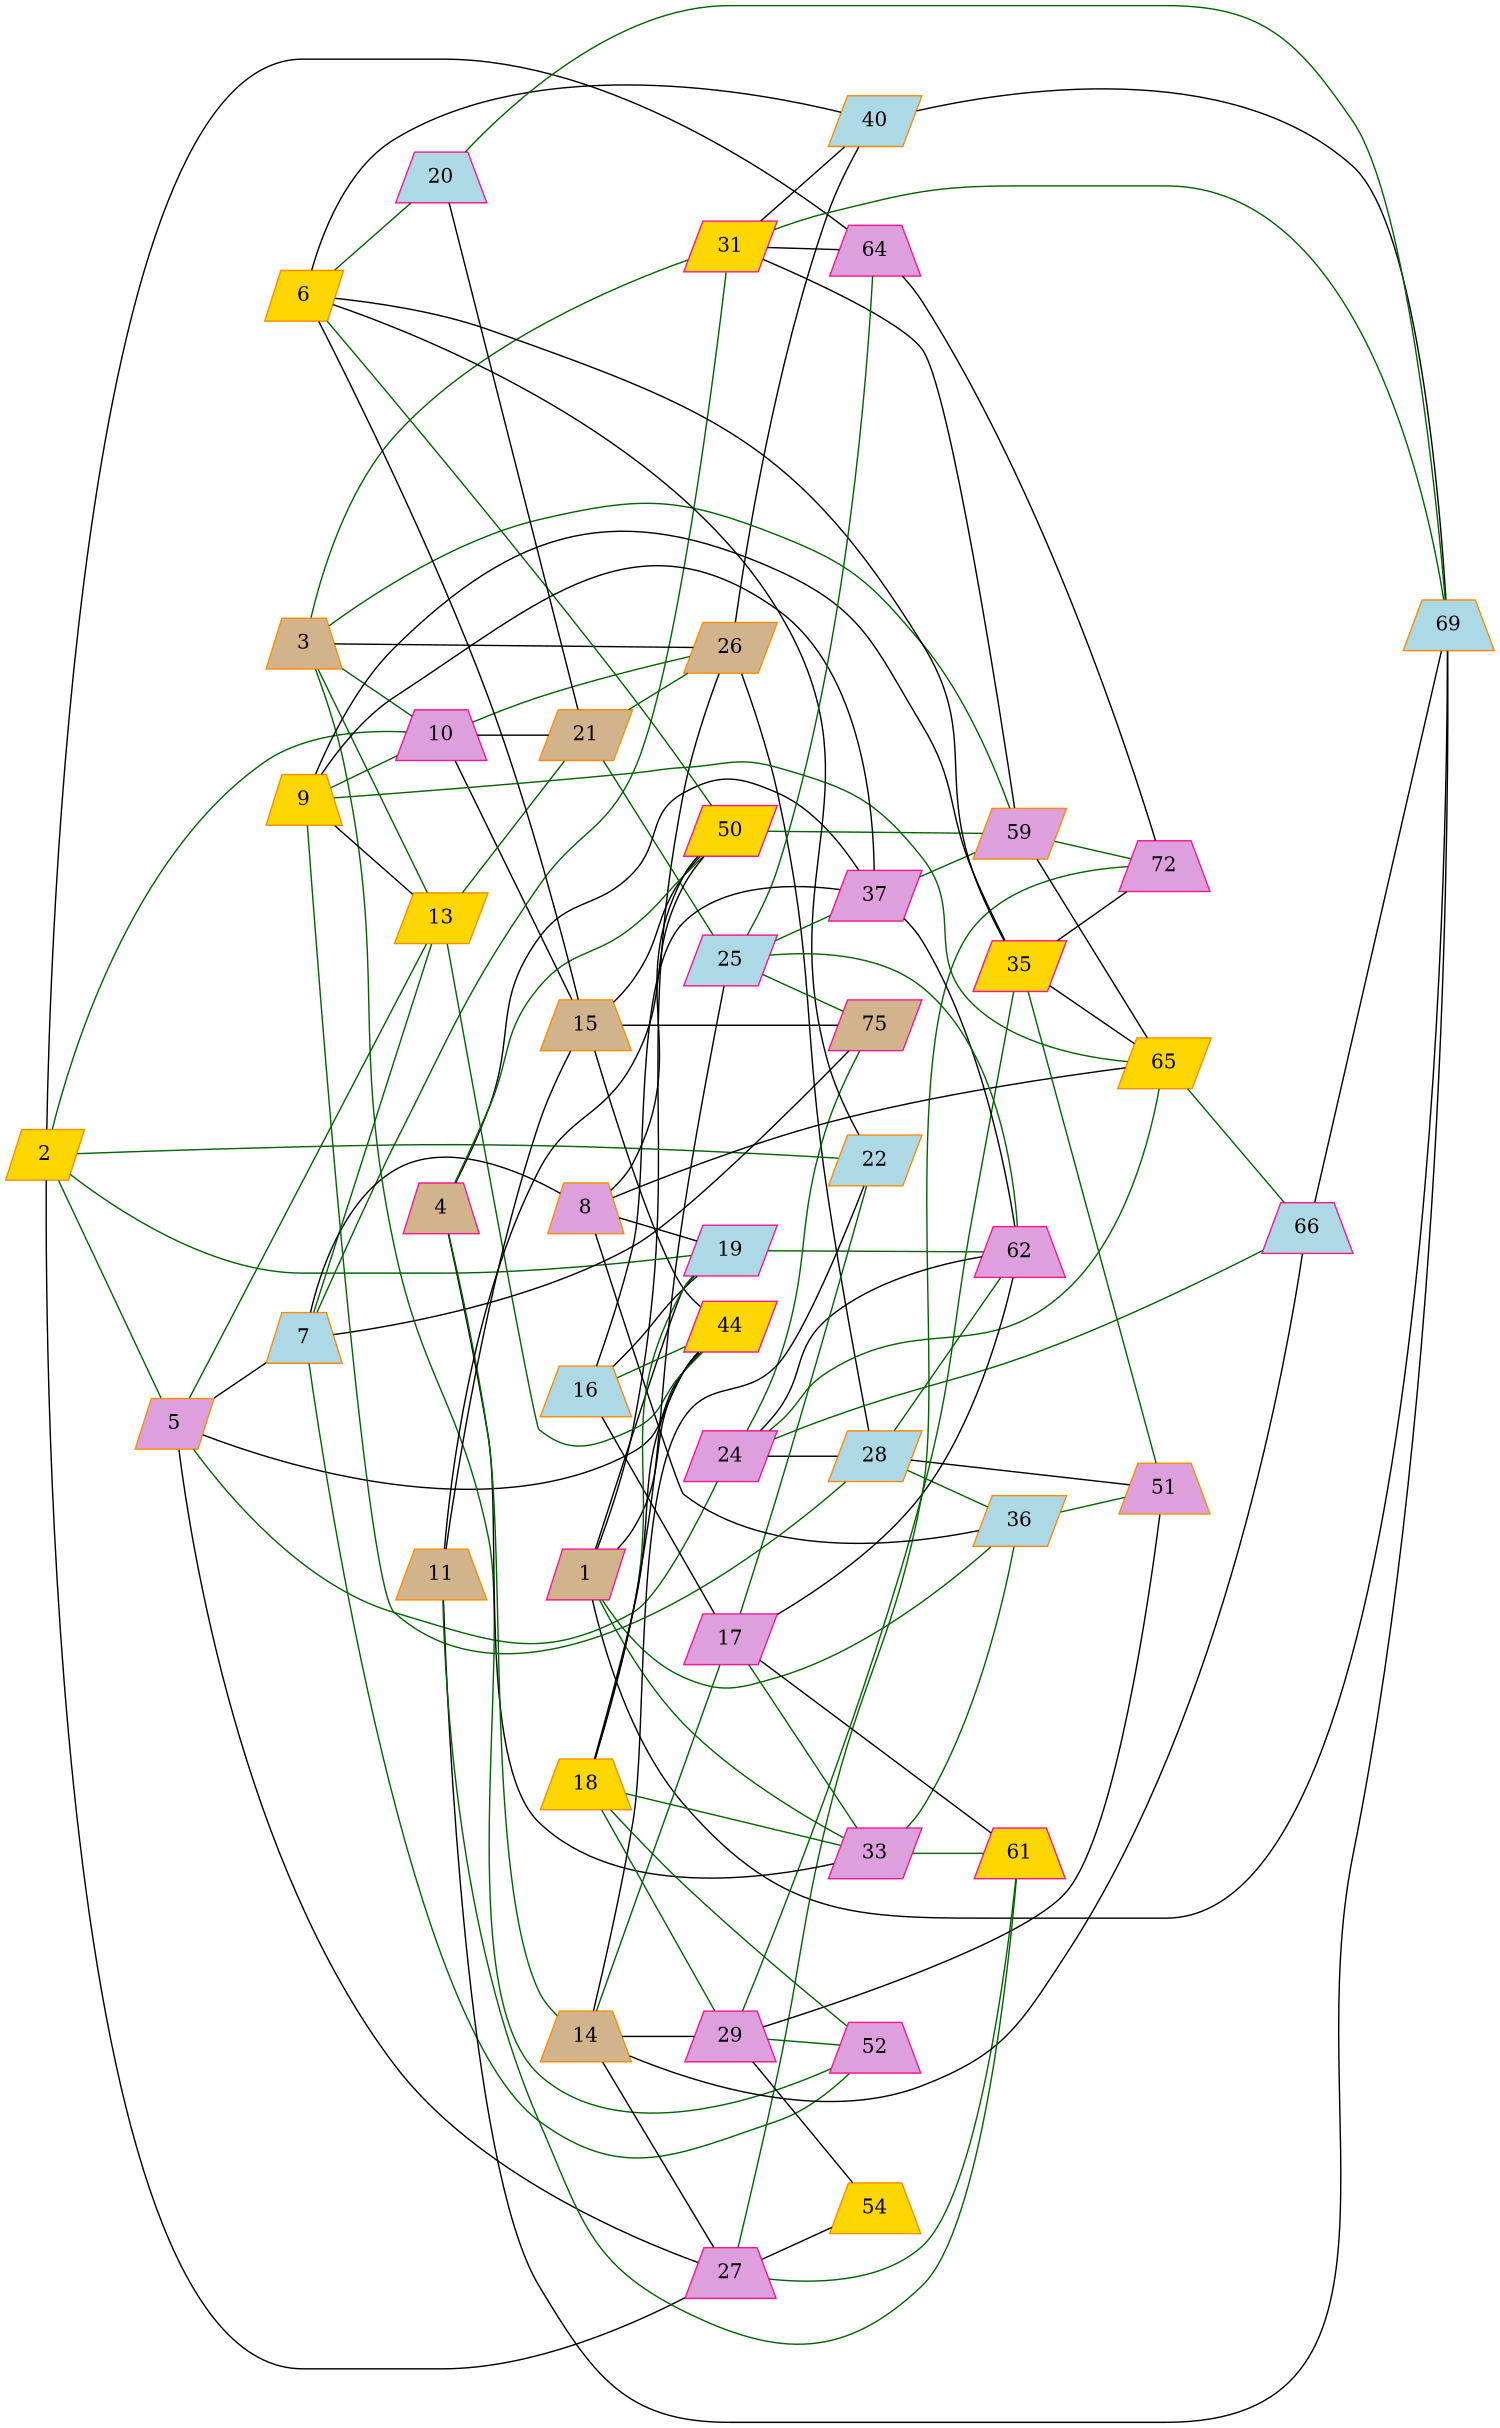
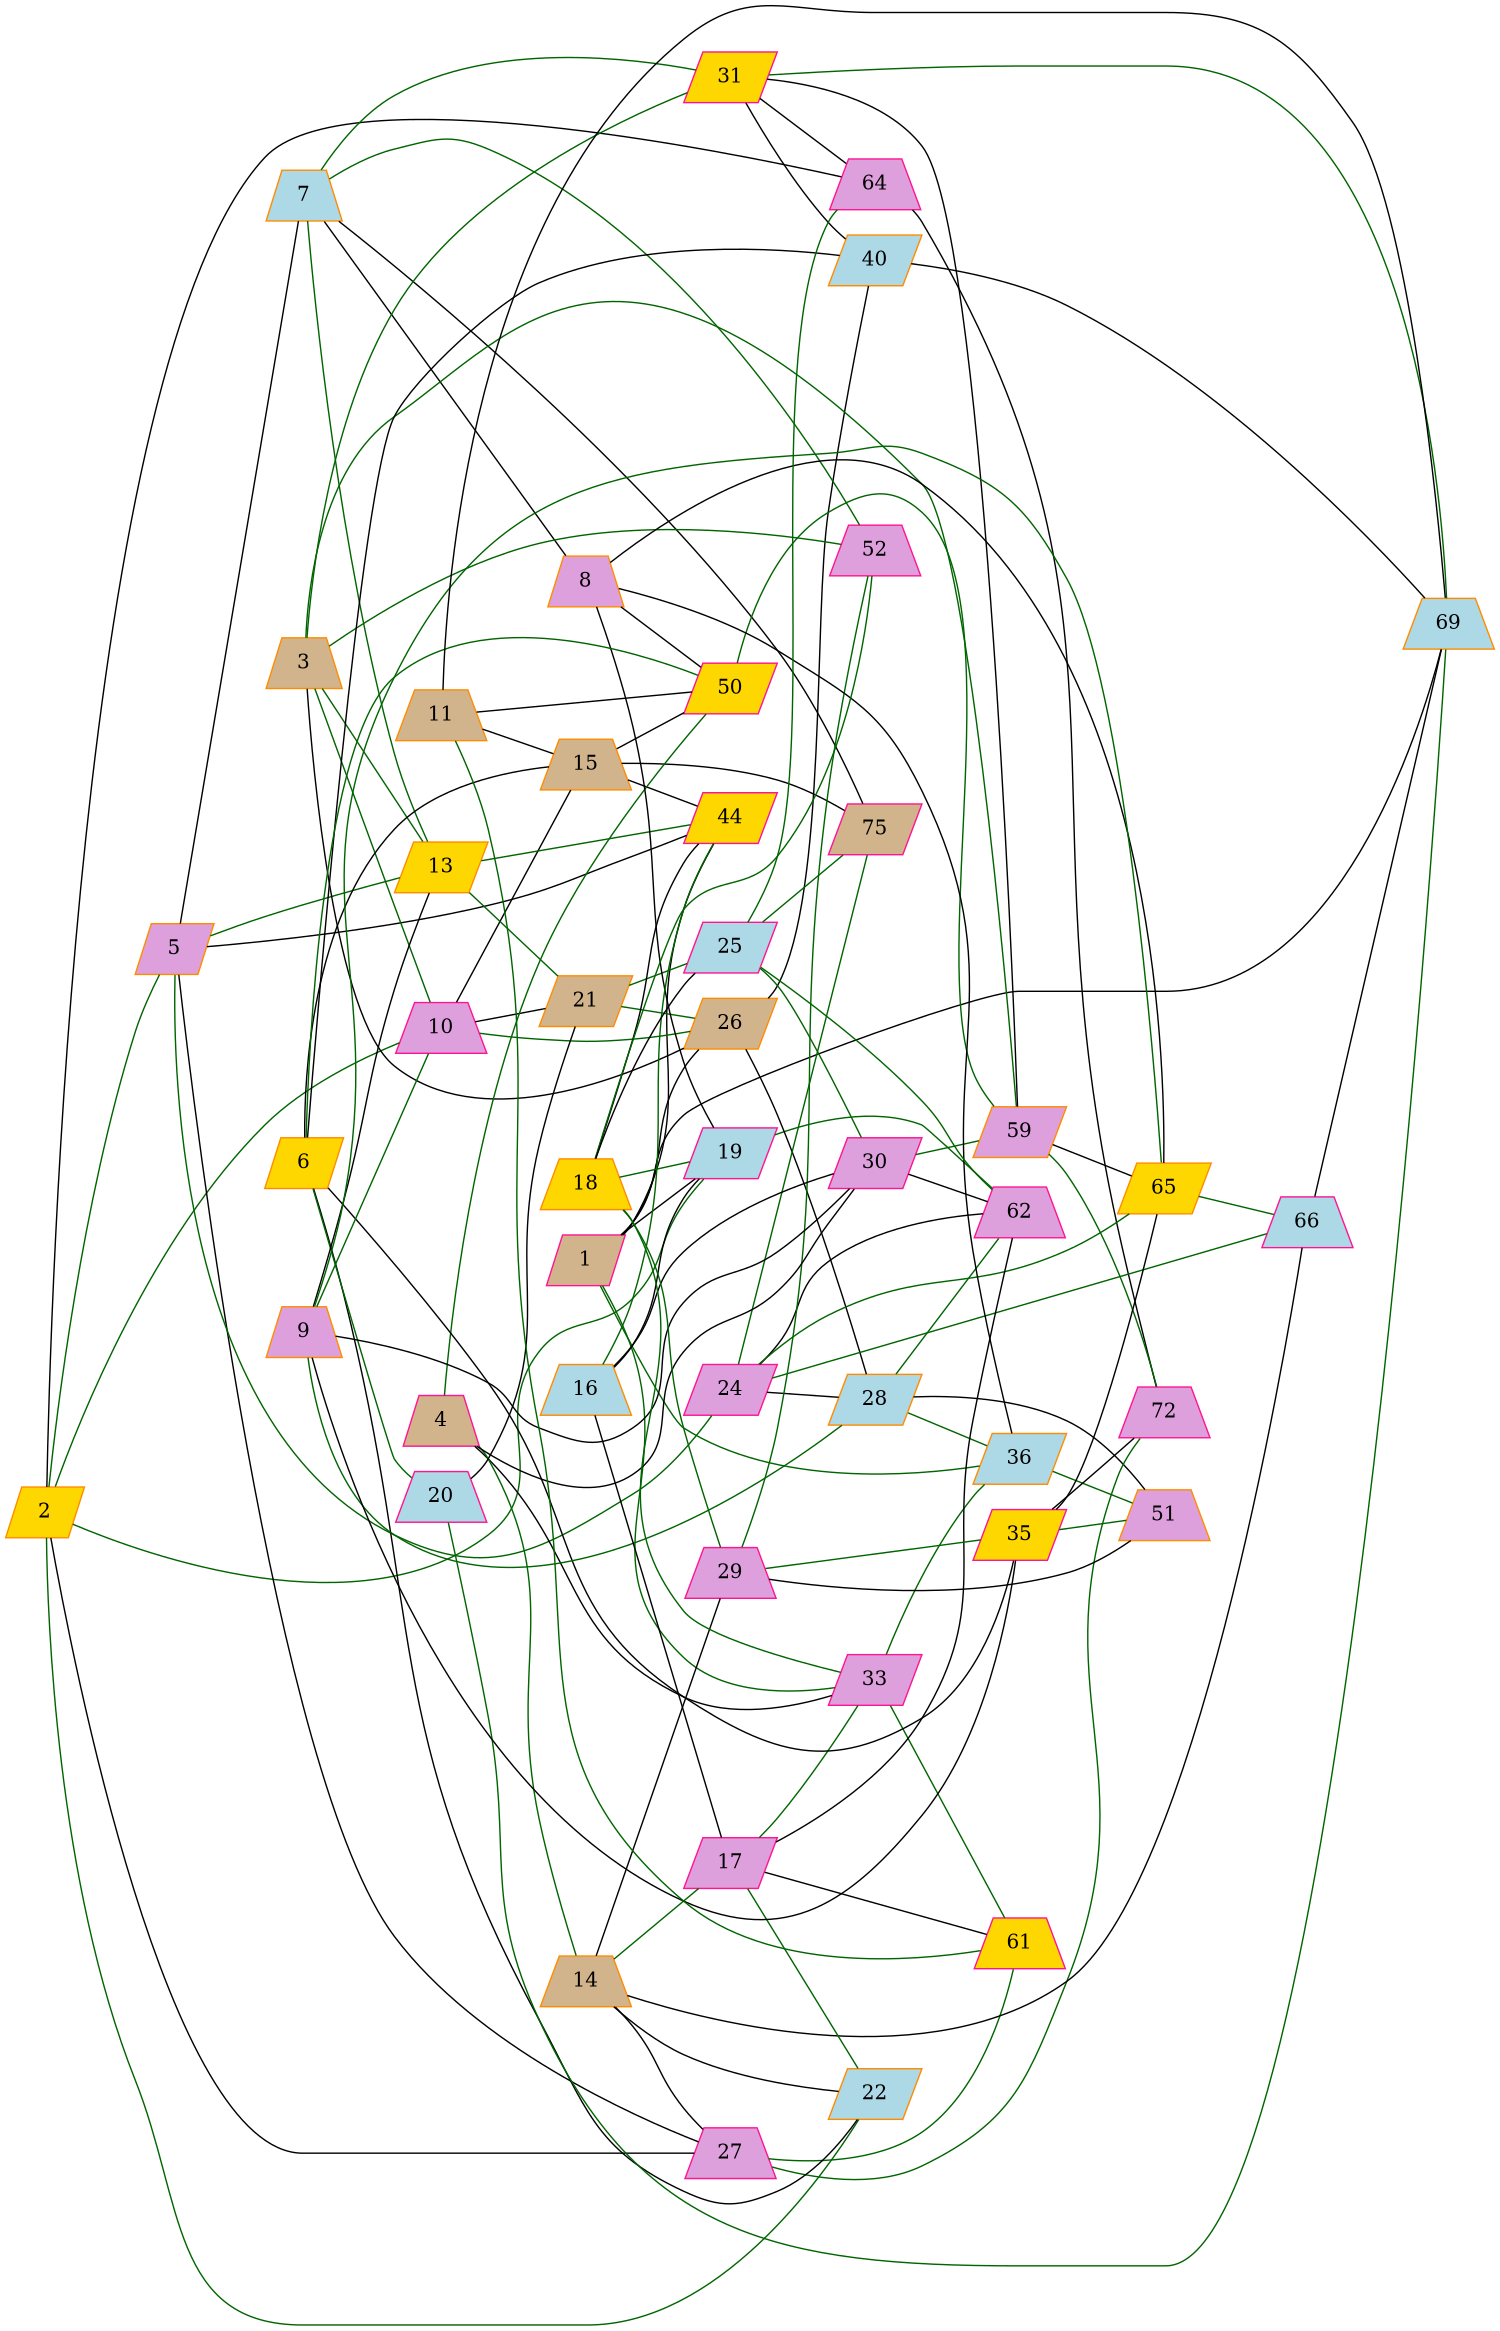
node "9": fillcolor gold -> plum
node "37": label "37" -> "30"
node "54": removed
